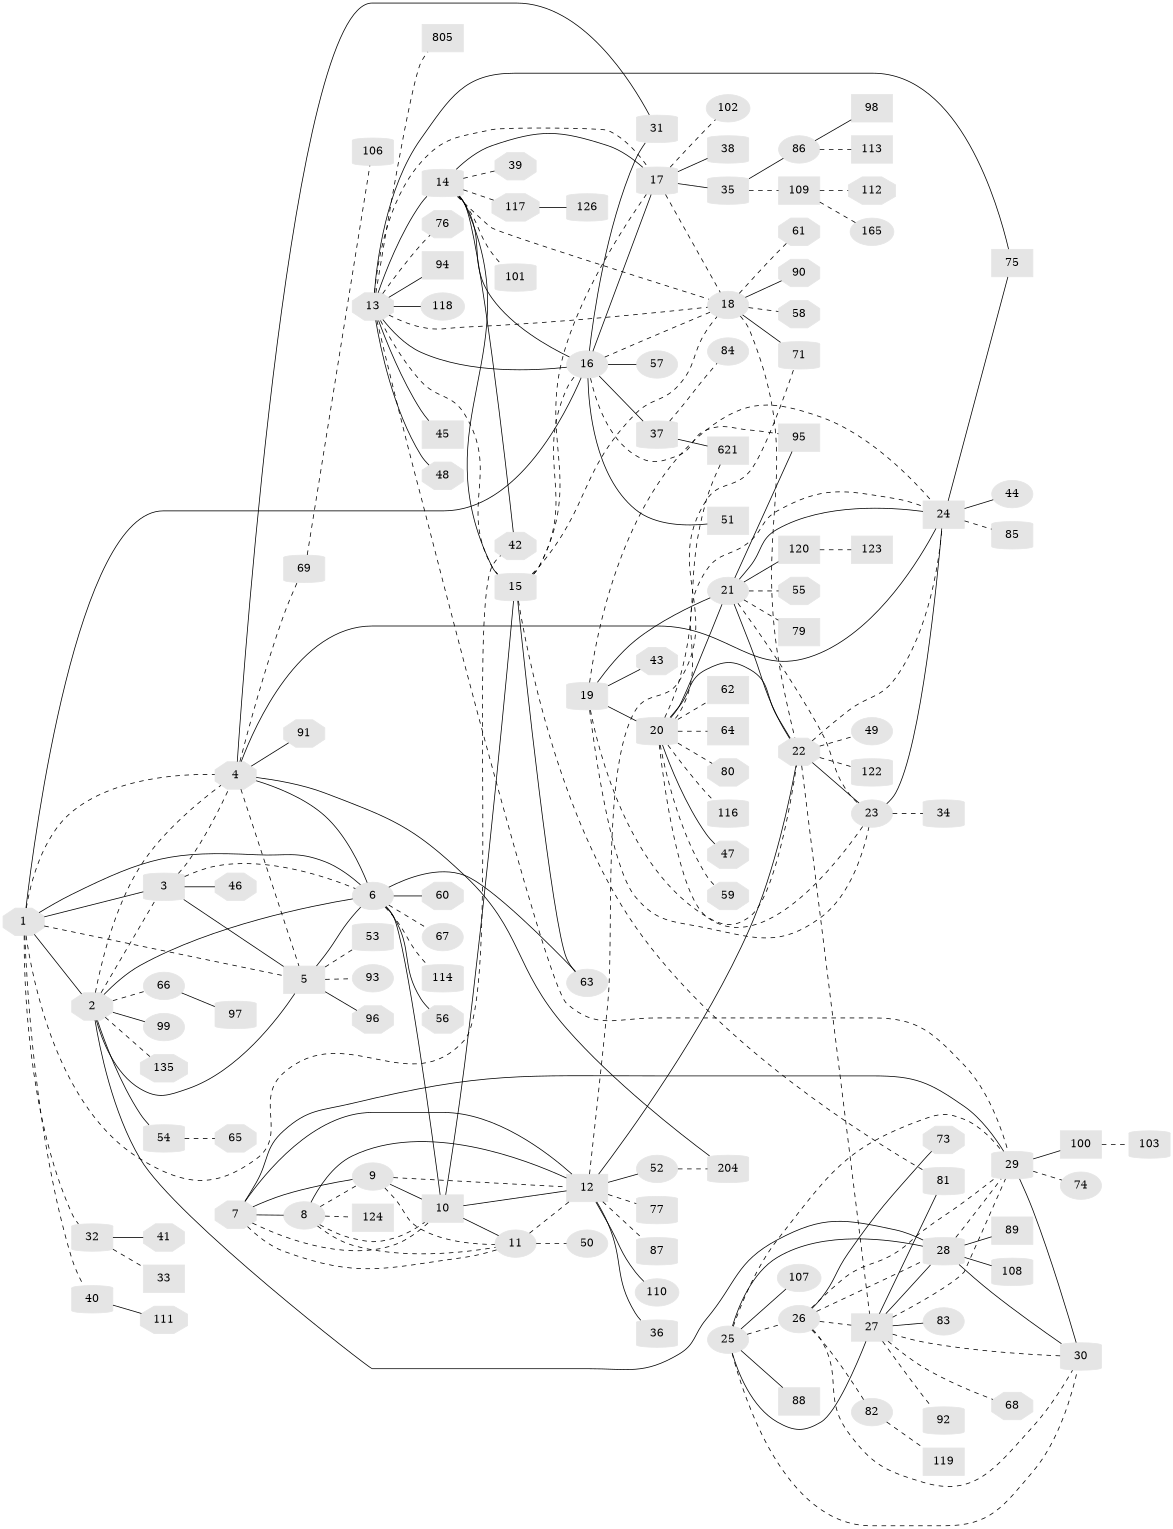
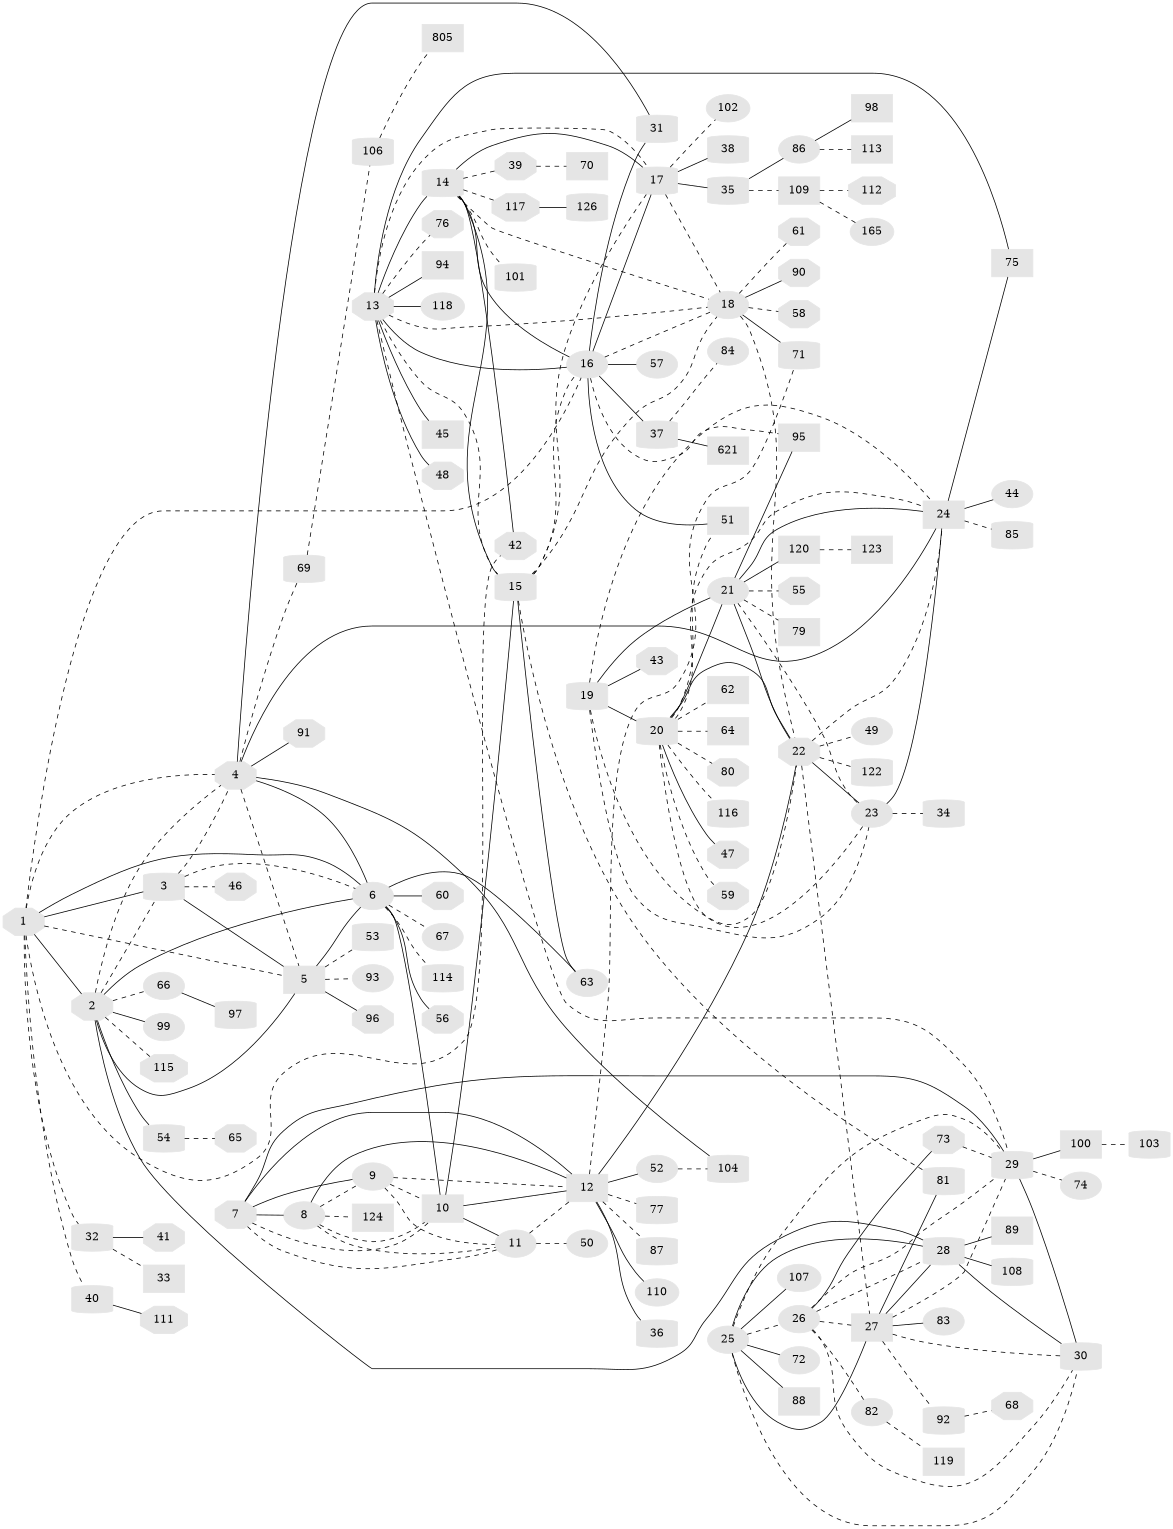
node "70": added
edge "805" -- "13": now "805" -- "106"
edge "16" -- "1": style solid -> dashed
edge "621" -- "20": now "51" -- "20"
edge "3" -- "46": style solid -> dashed
node "135": label "135" -> "115"
node "204": label "204" -> "104"
edge "9" -- "10": style solid -> dashed
edge "29" -- "28": now "29" -- "73"
node "72": added
edge "27" -- "68": now "92" -- "68"
